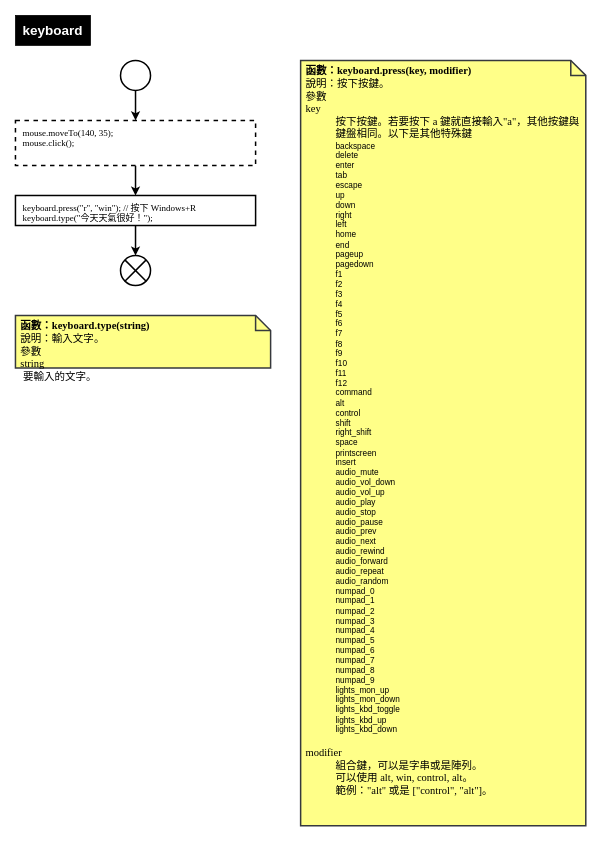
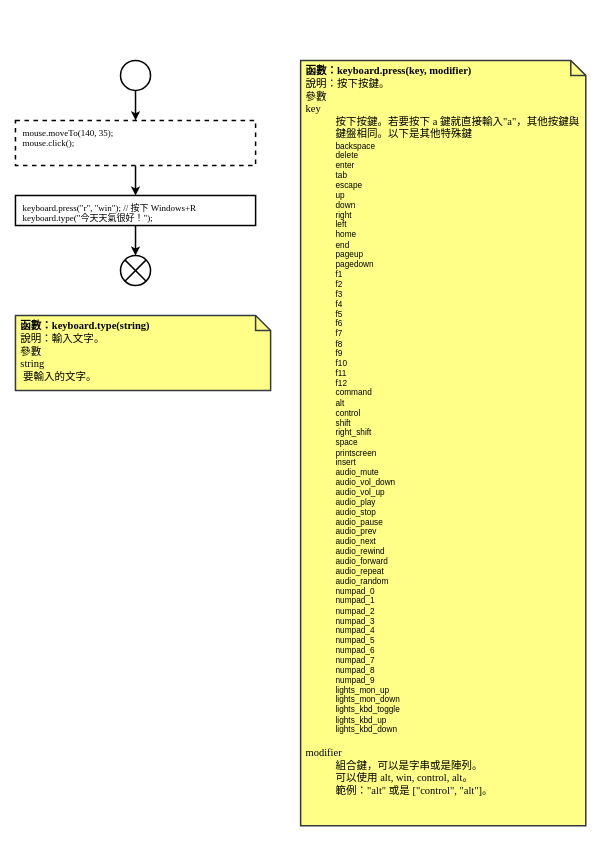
node "keyboard": removed
node "函數：keyboard.type(string) 說明：輸入文字。 參數 string 要輸入的文字。": size 255x53 -> 255x75
